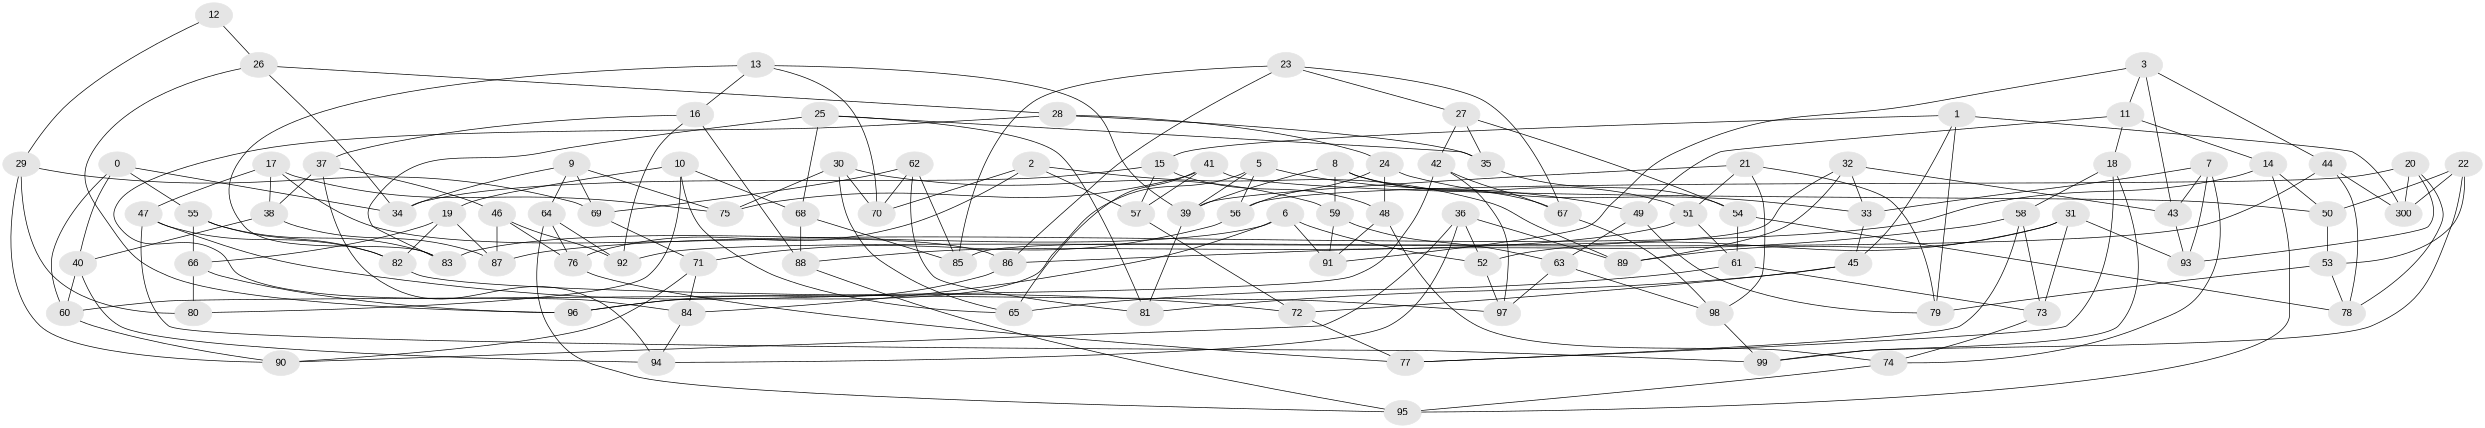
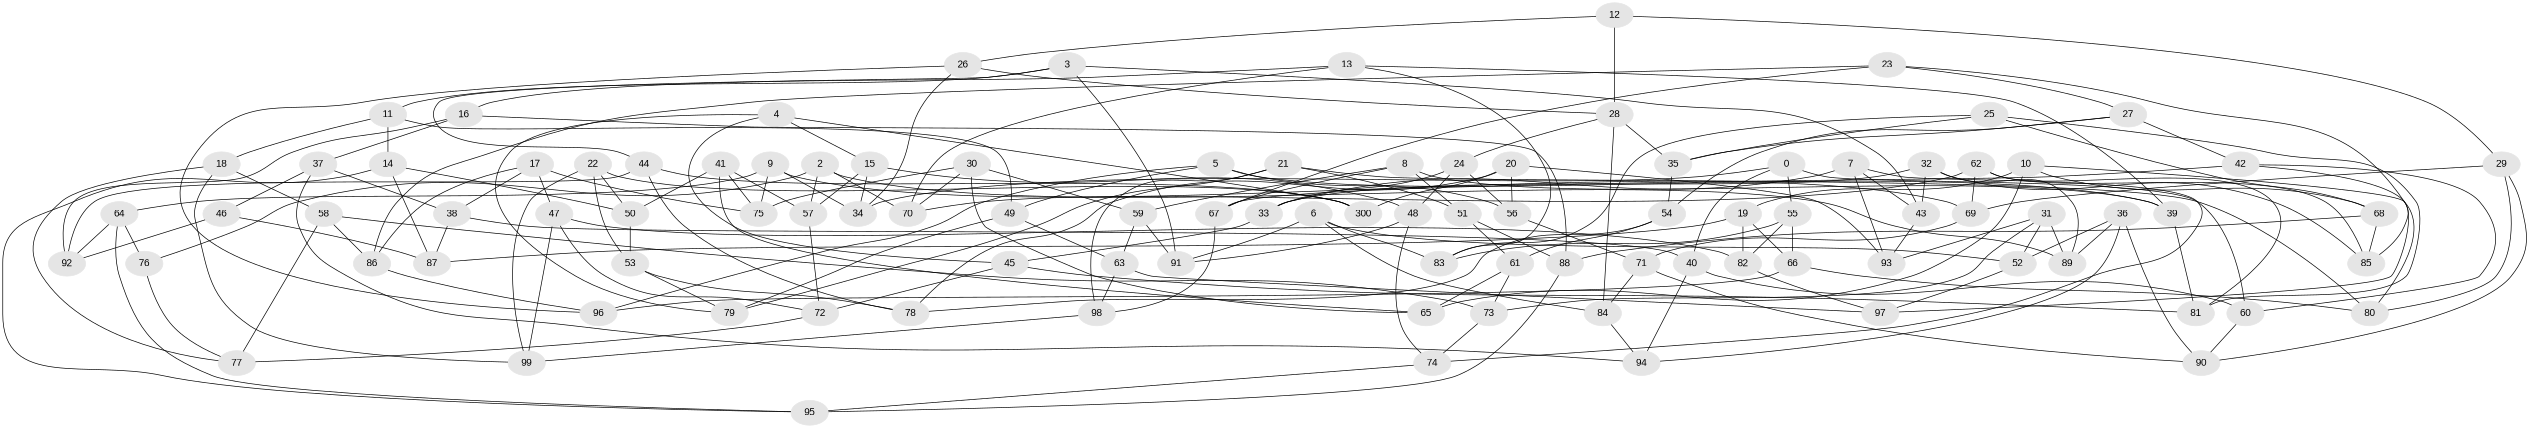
edge "12" -- "28": added
node "1": label "1" -> "4"
edge "21" -- "39": now "21" -- "80"
edge "46" -- "76": removed
